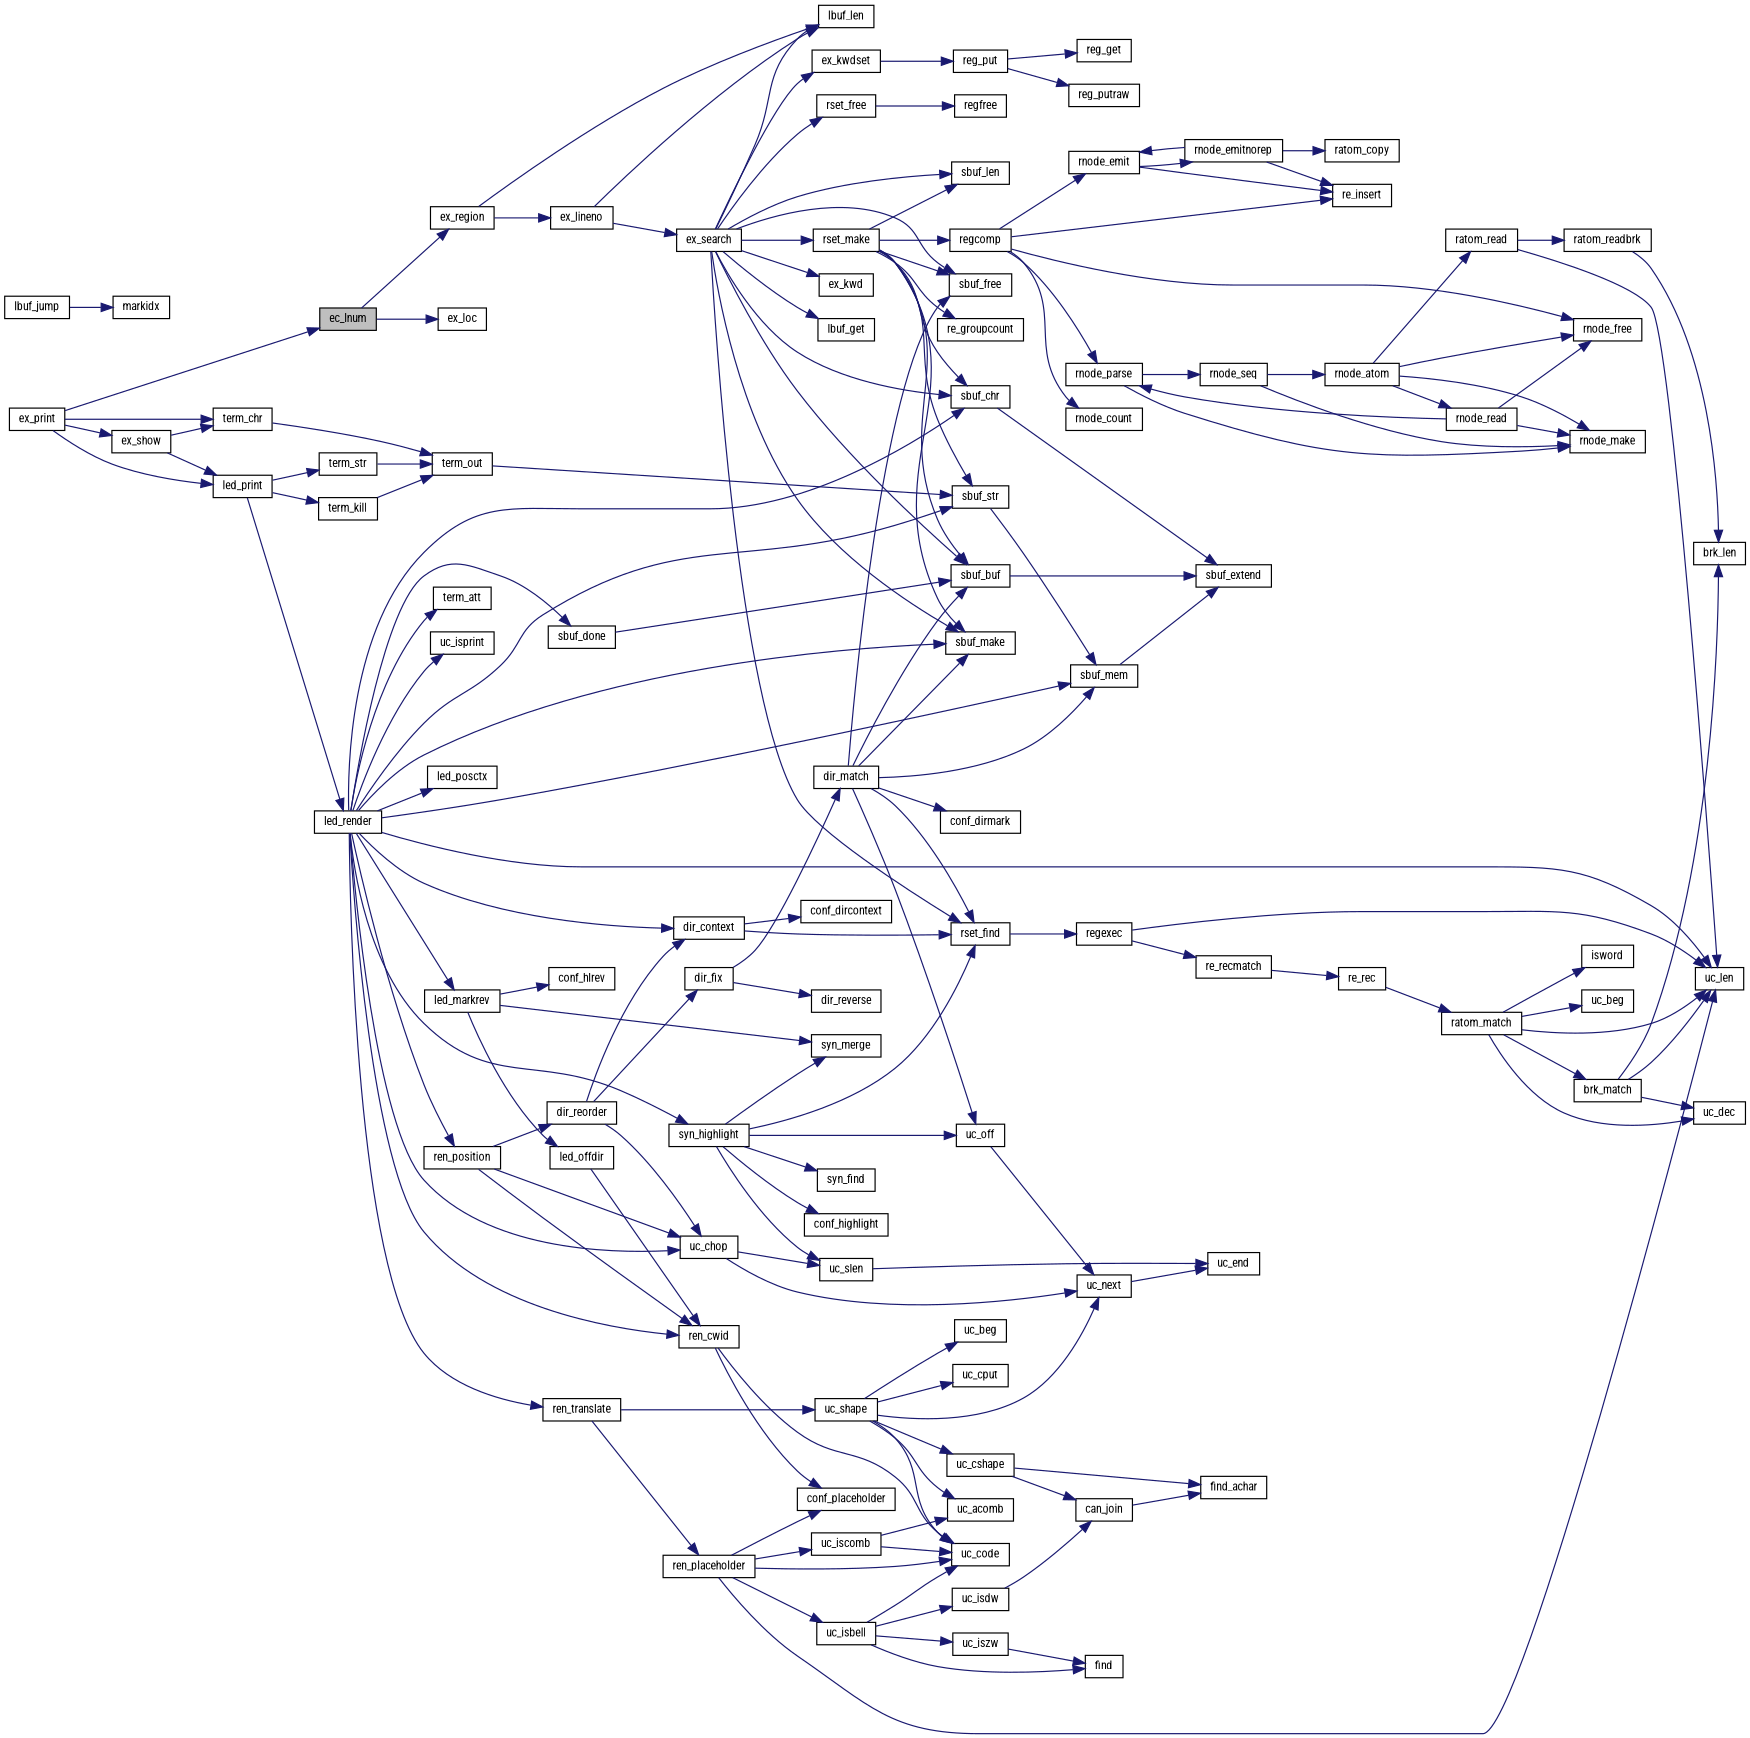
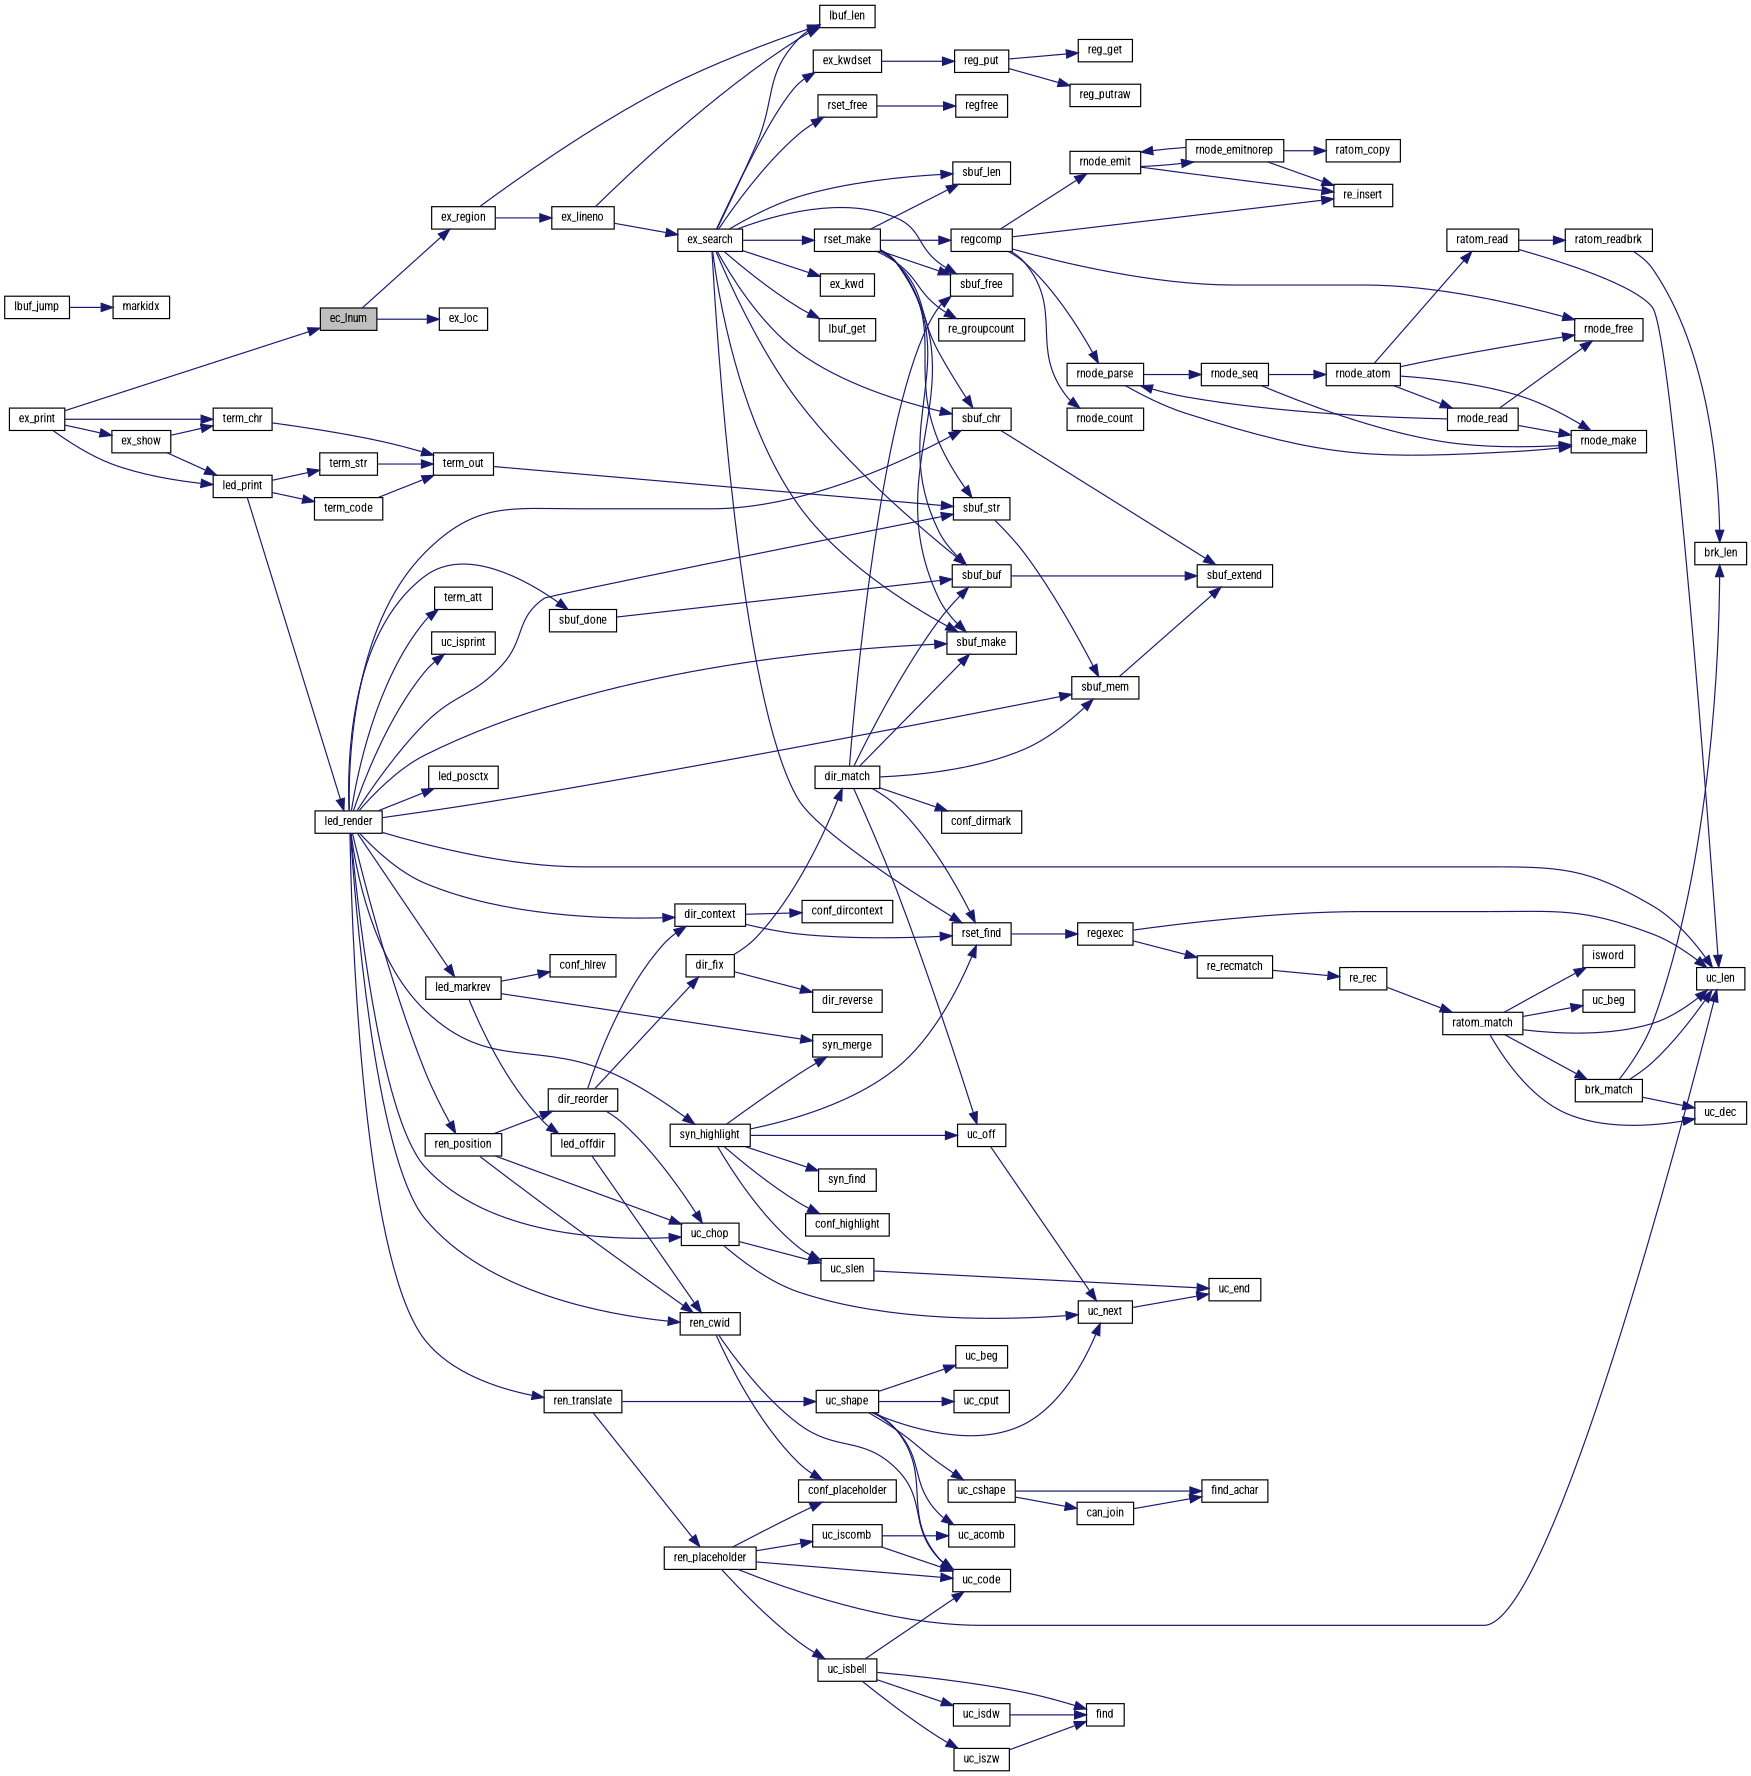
node "term_kill": label "term_kill" -> "term_code"
edge "uc_isdw" -> "can_join": now "uc_isdw" -> "find"
